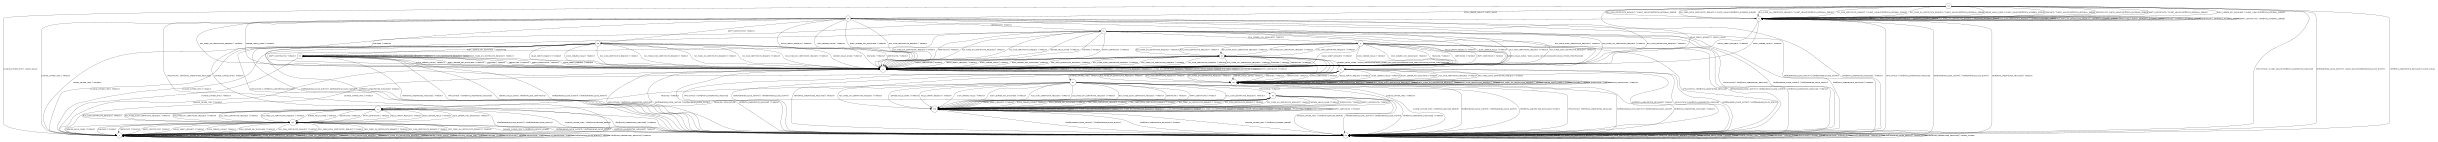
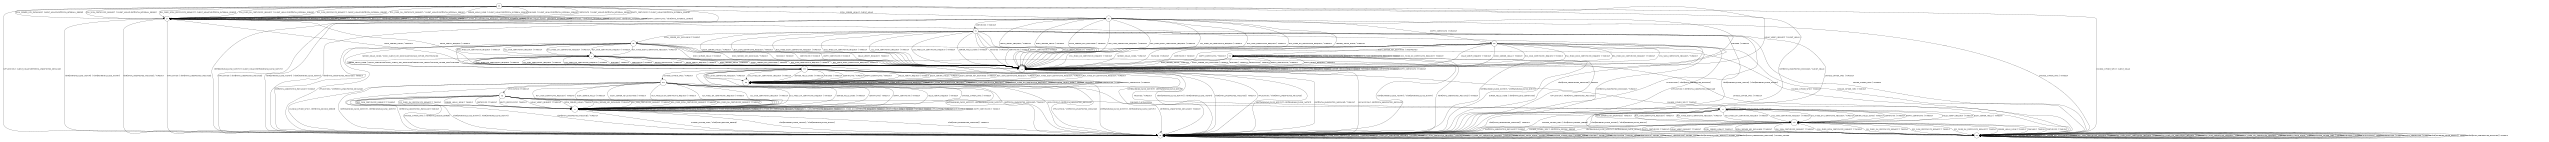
edge "s9" -> "s3": removed, label "CHANGE_CIPHER_SPEC / TIMEOUT"
